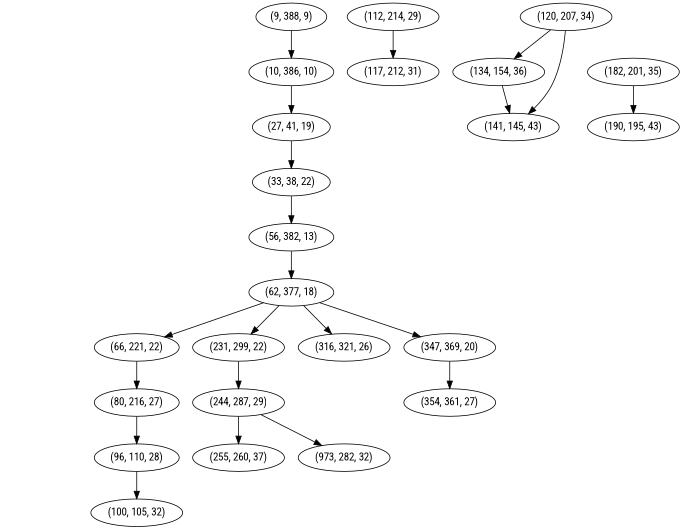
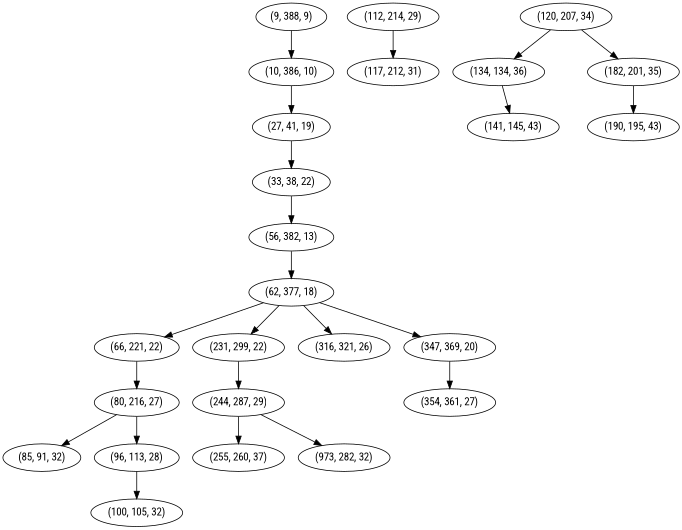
node "(134, 154, 36)": label "(134, 154, 36)" -> "(134, 134, 36)"
edge "(120, 207, 34)" -> "(141, 145, 43)": now "(120, 207, 34)" -> "(182, 201, 35)"
node "(85, 91, 32)": added
node "(96, 110, 28)": label "(96, 110, 28)" -> "(96, 113, 28)"
